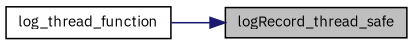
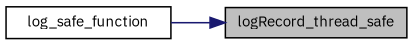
node "log_thread_function": label "log_thread_function" -> "log_safe_function"
